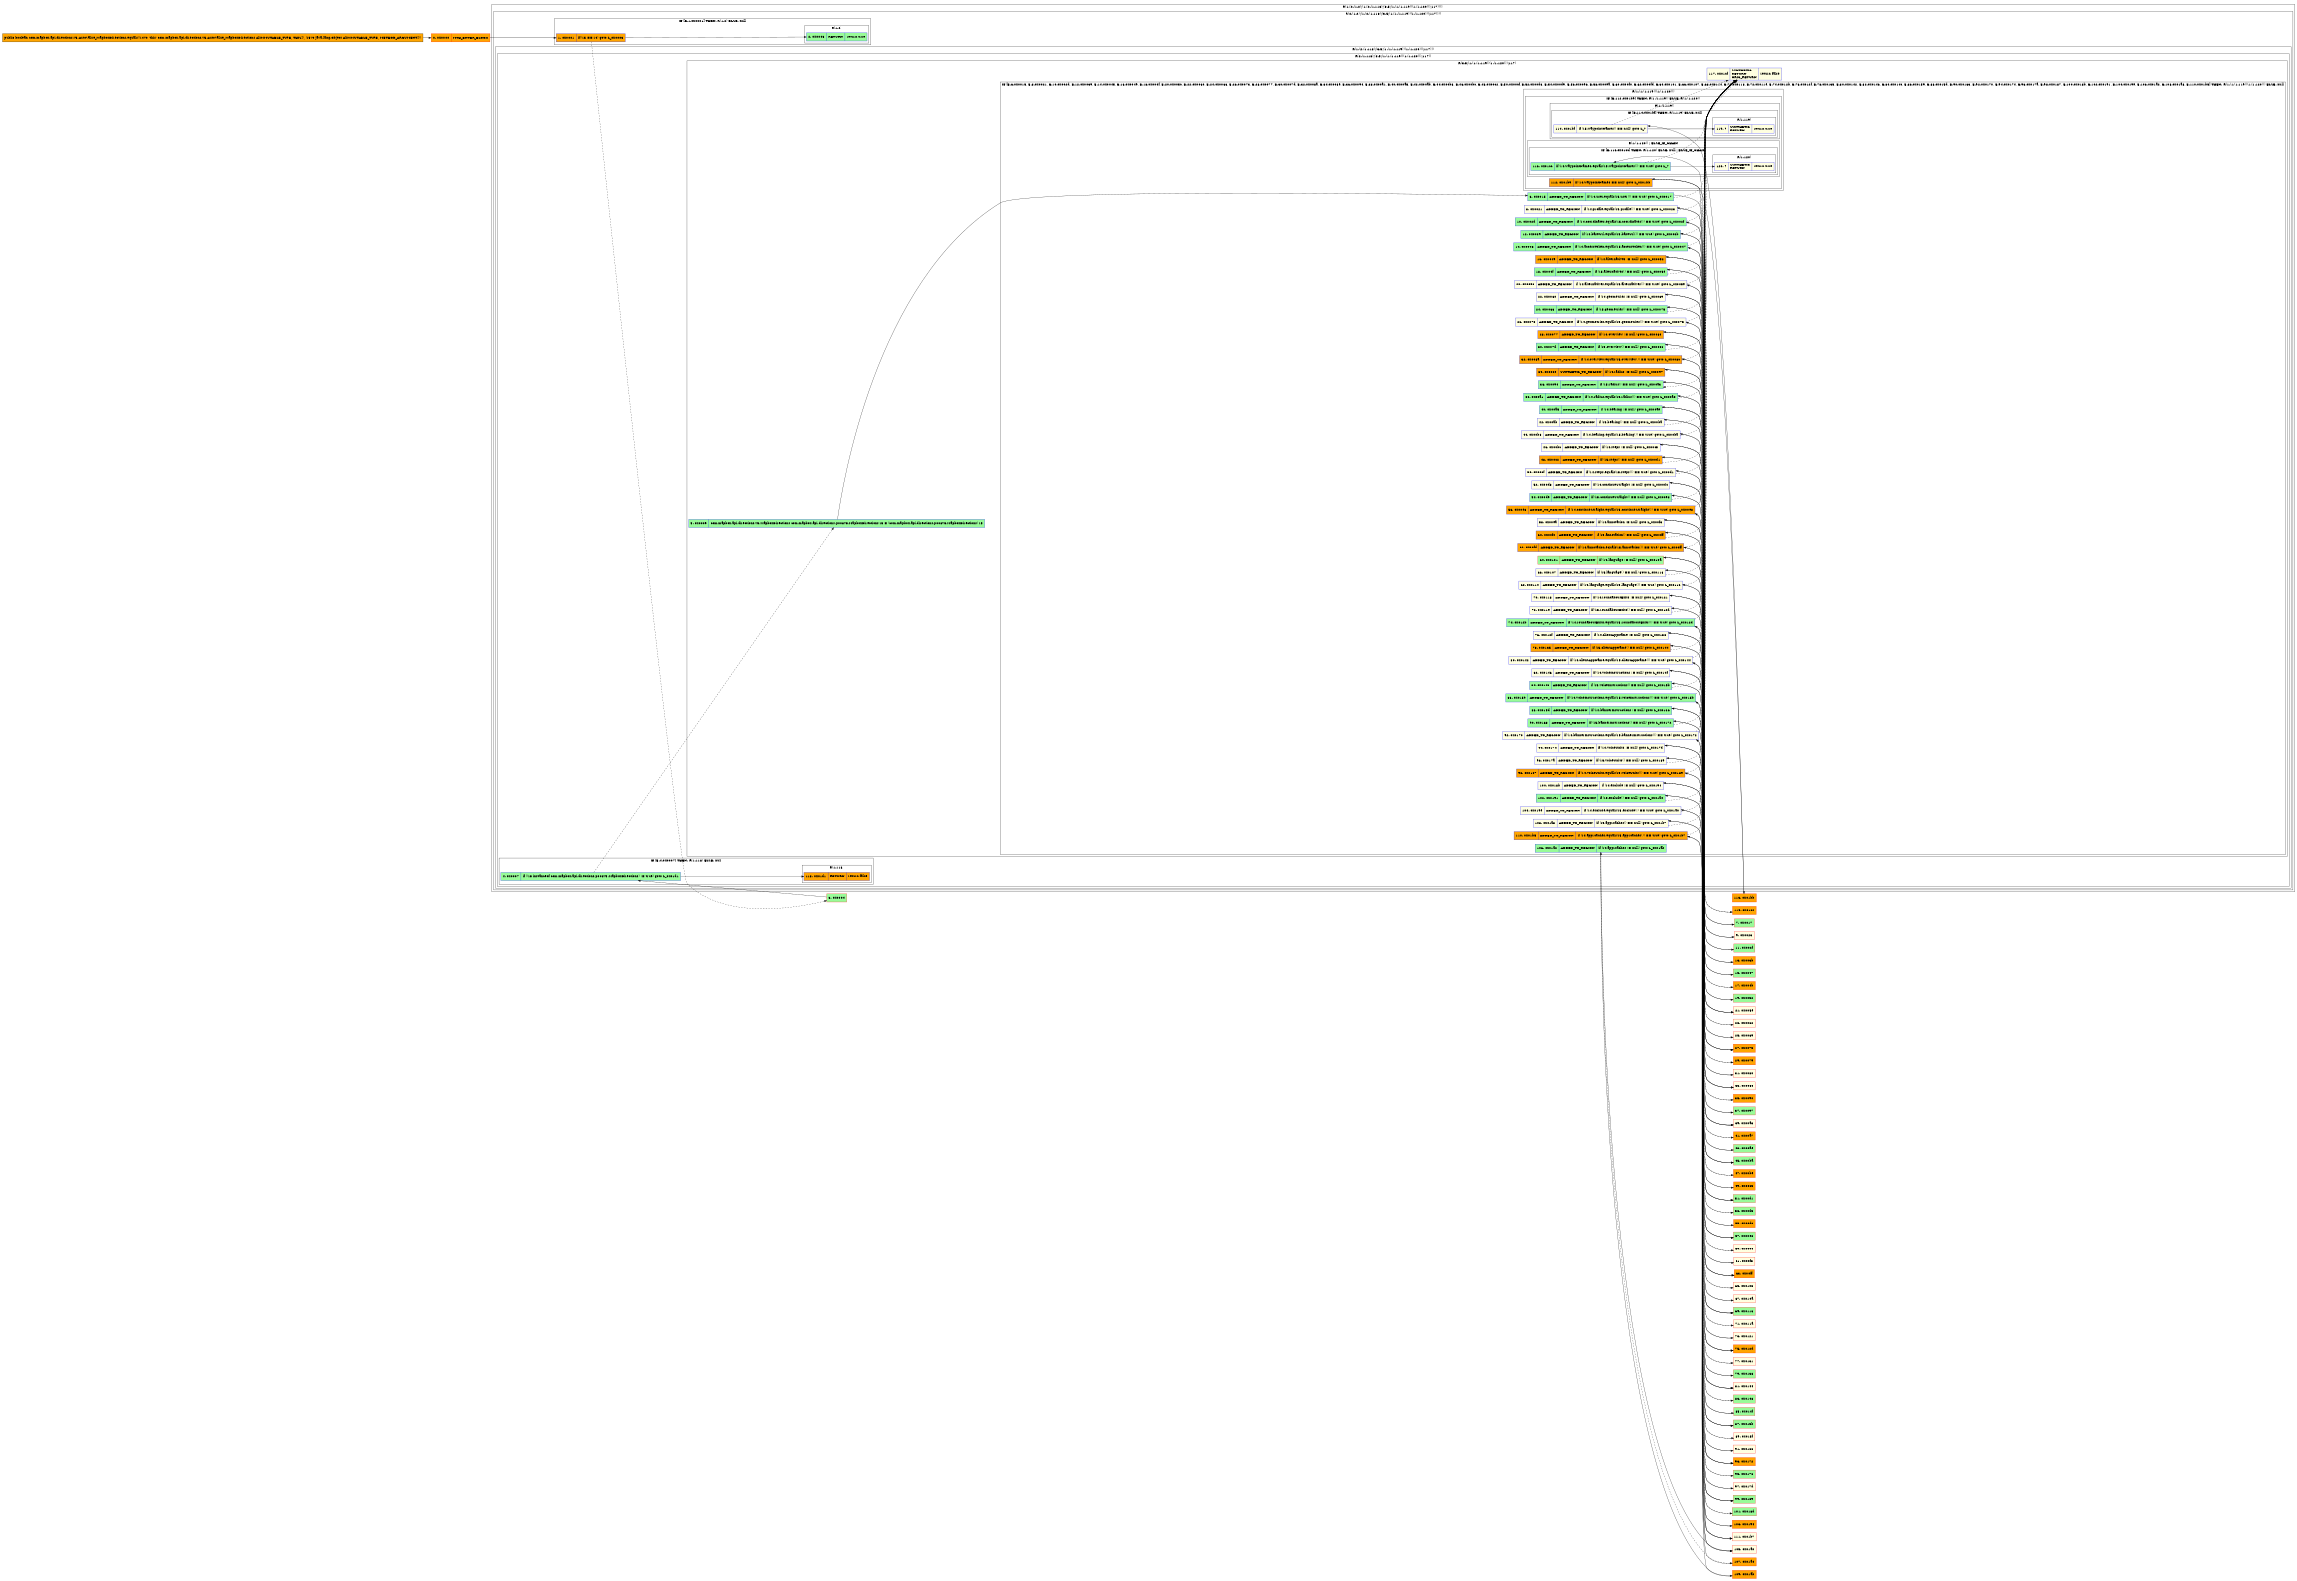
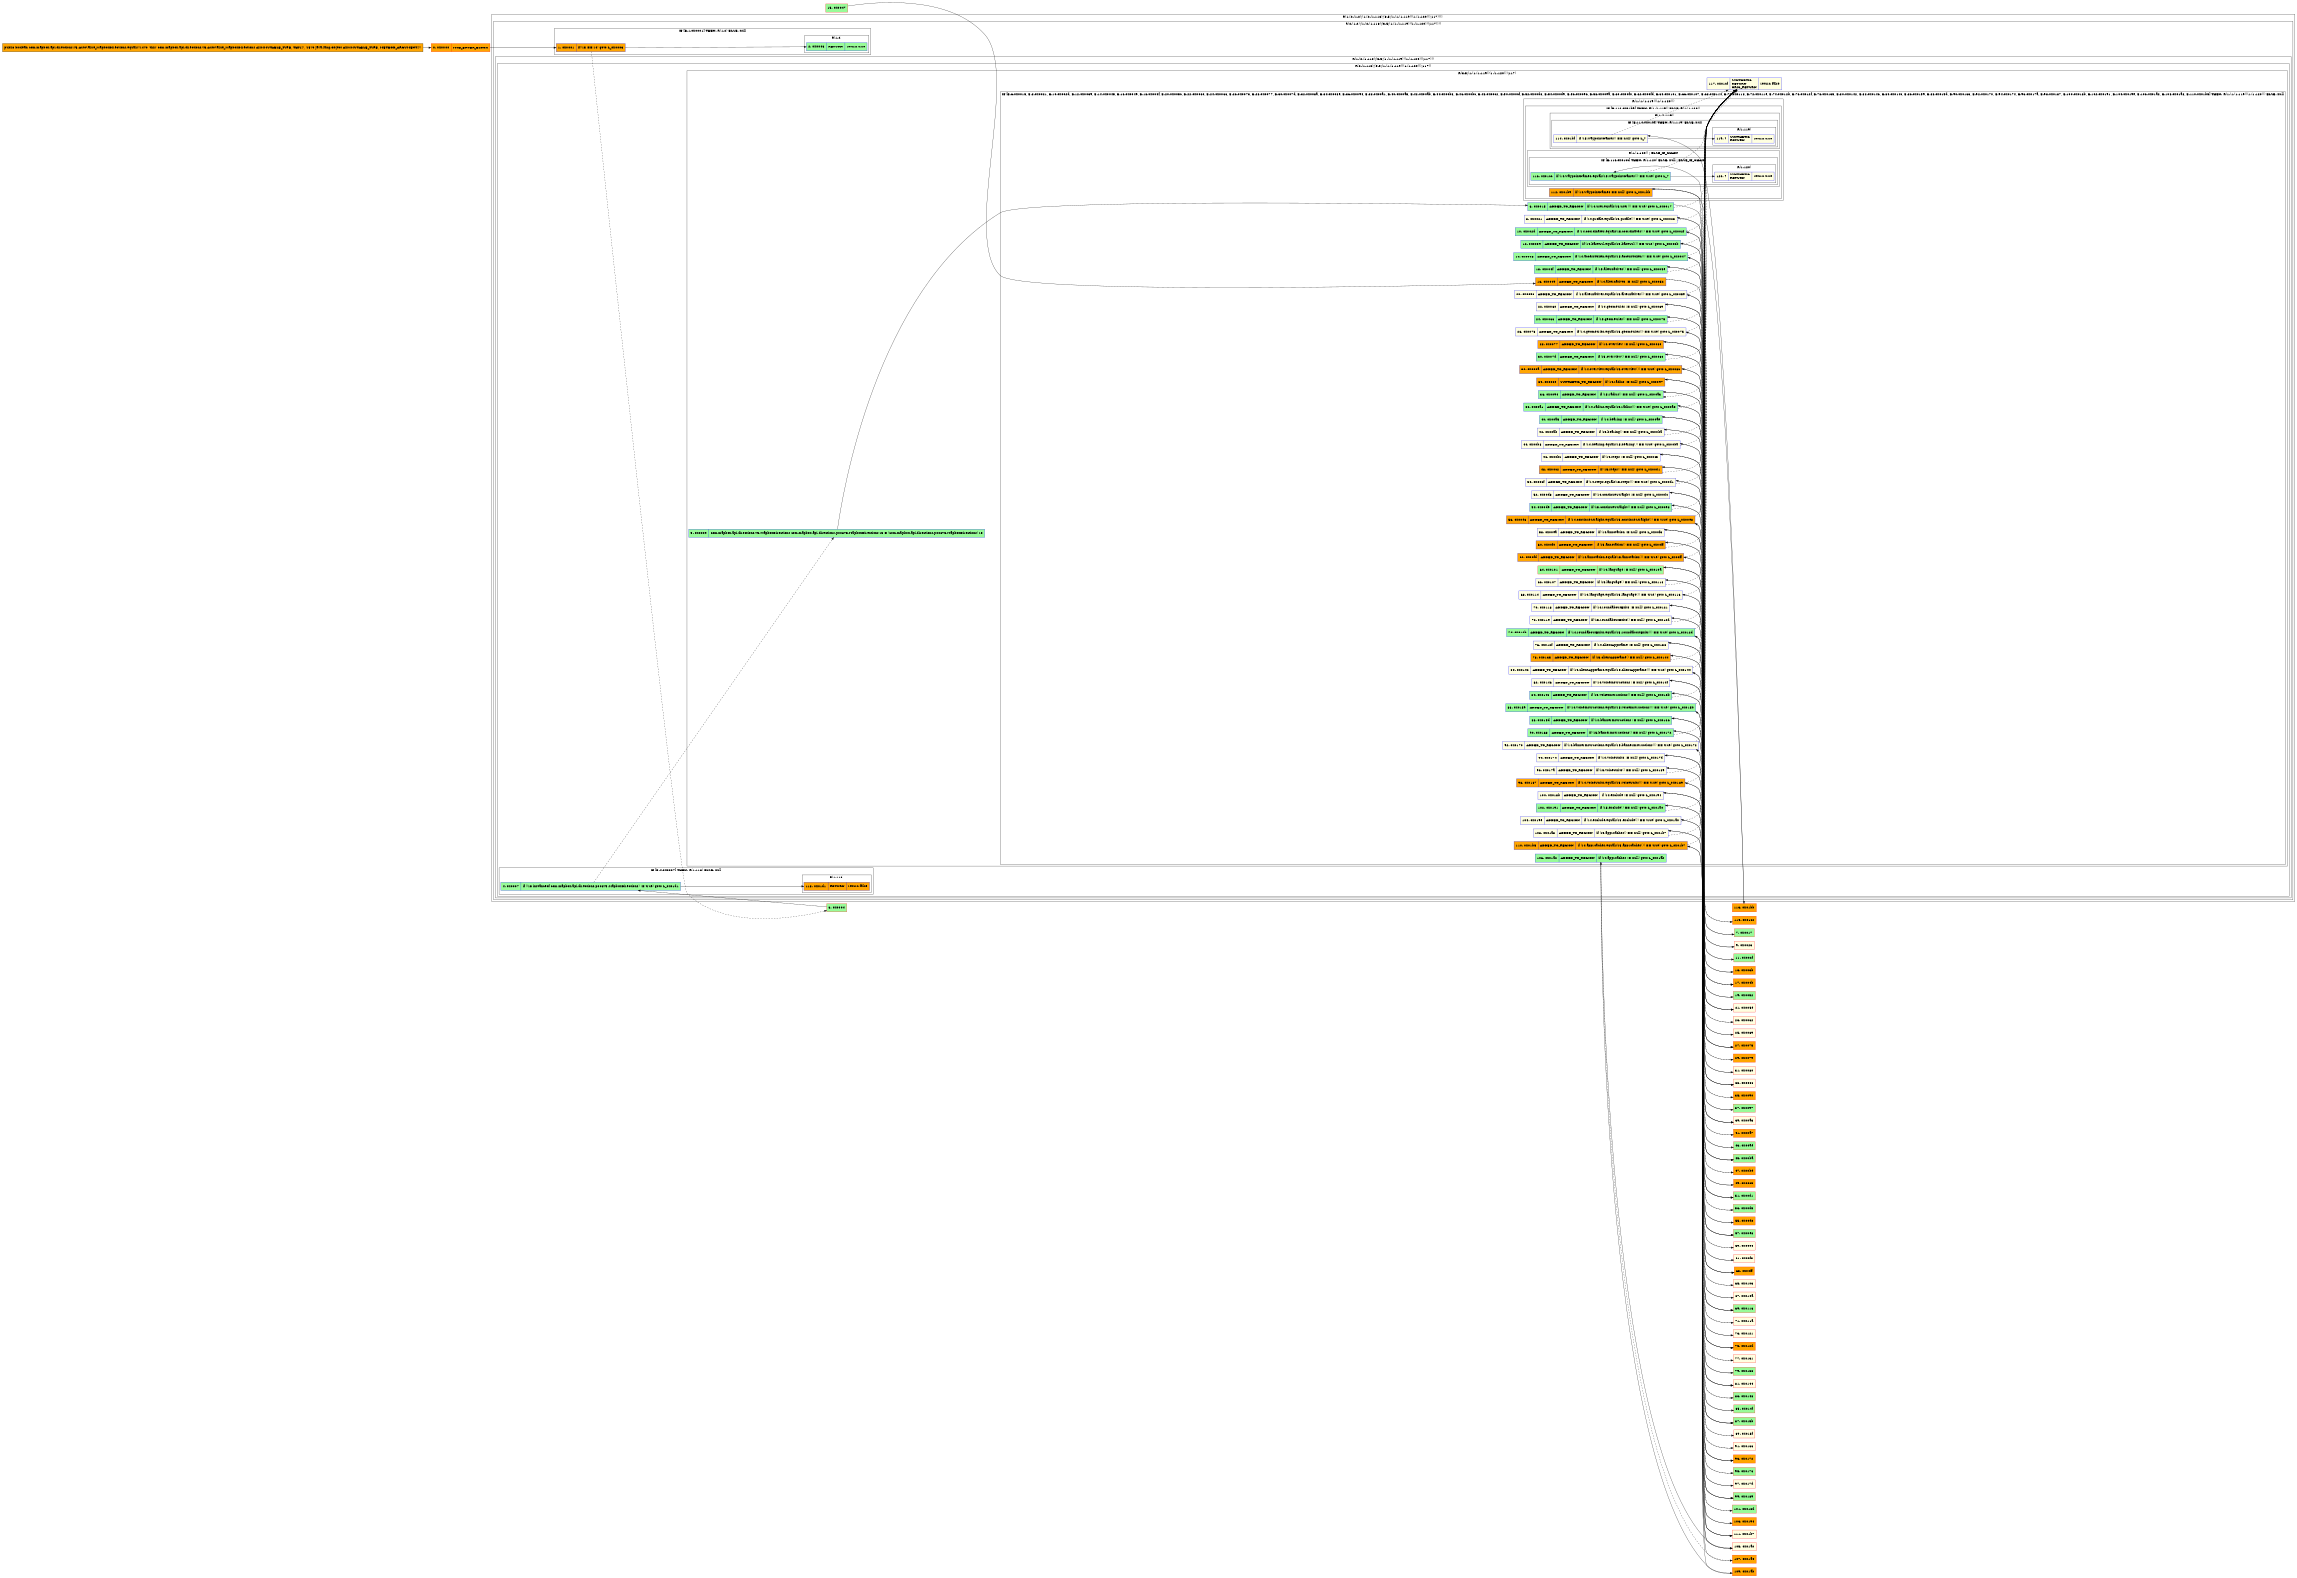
edge "14: 0x0045" -> "15: 0x0047": now "14: 0x0045" -> "17: 0x004b"
edge "91: 0x0166" -> "92: 0x0170": style solid -> dashed
